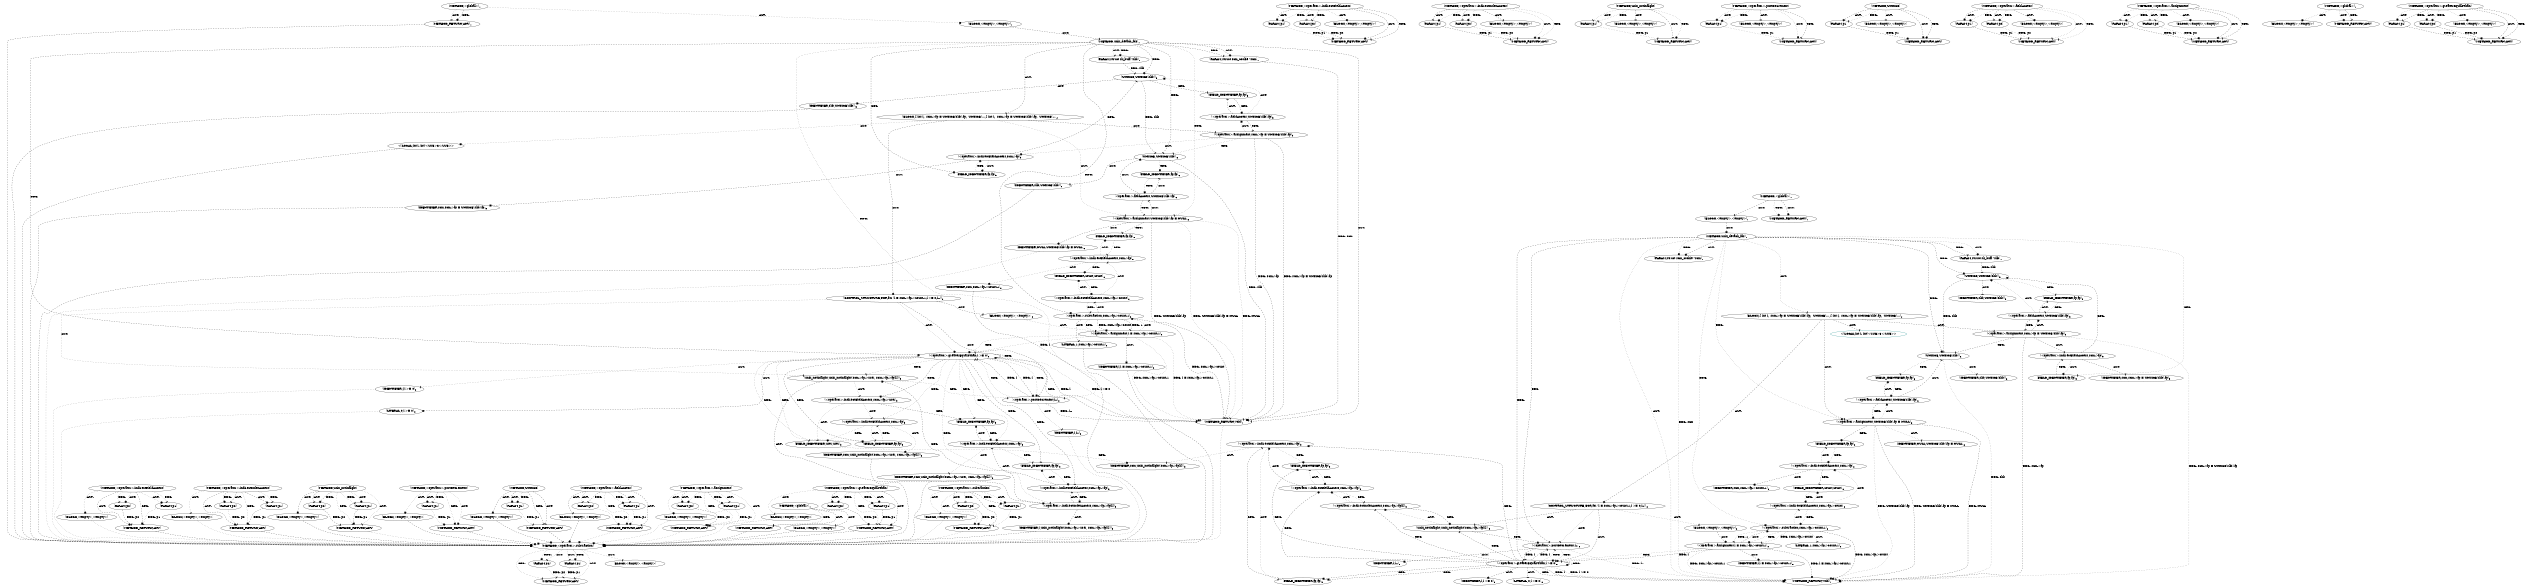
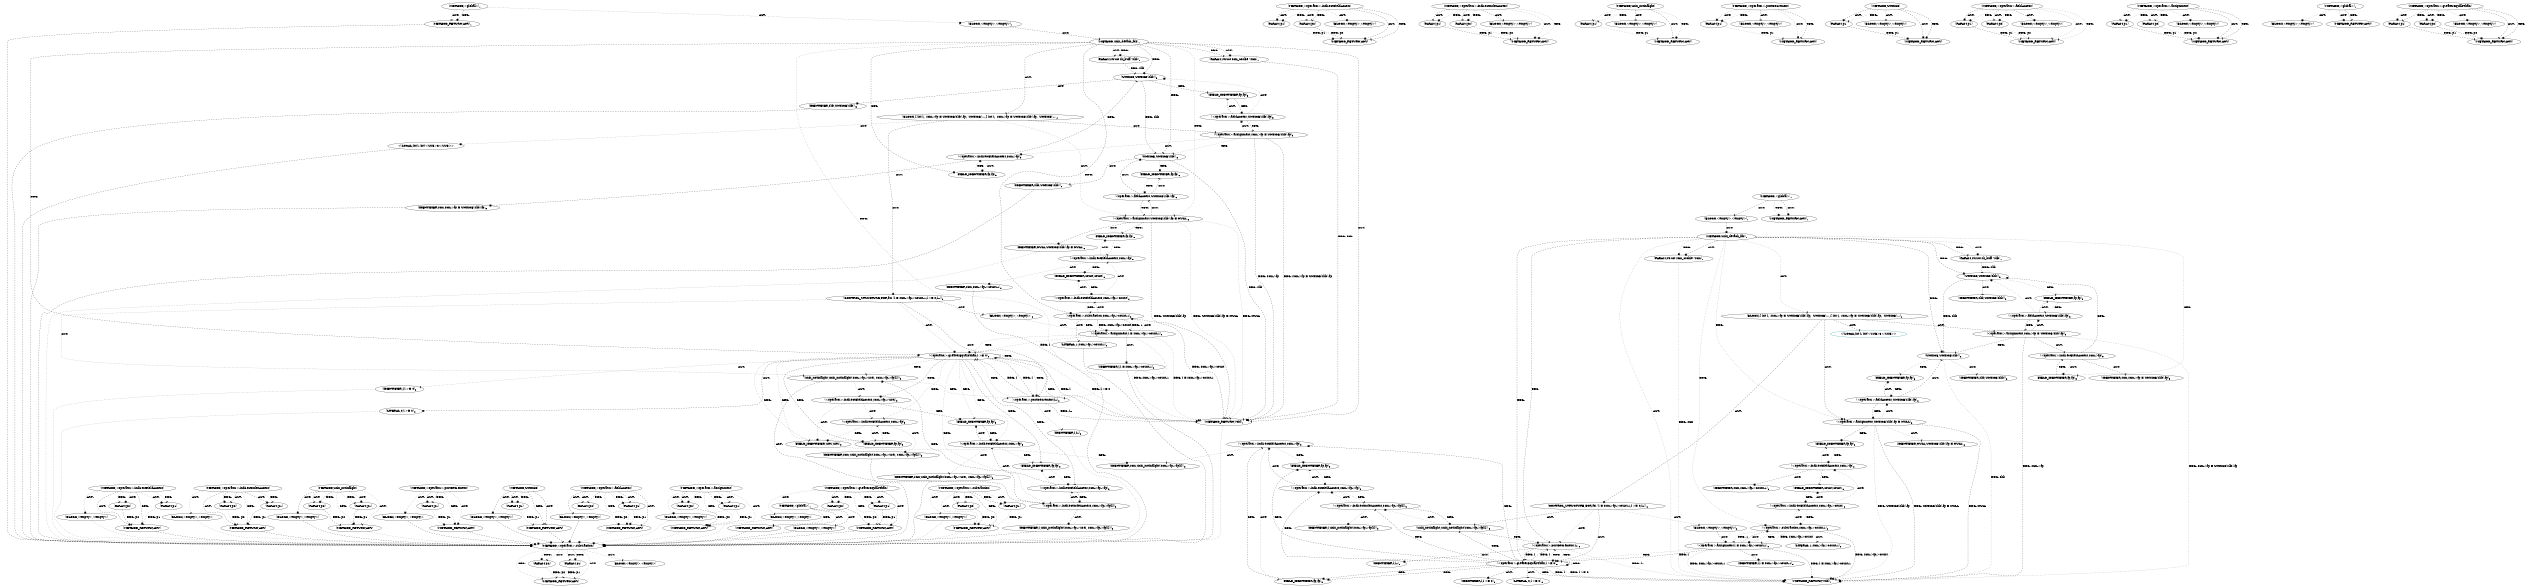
edge "(<operator>.indirectFieldAccess,scm->fp->user)" -> "(FIELD_IDENTIFIER,user,user)": arrowhead tee -> box
node "(IDENTIFIER,i,unix_notinflight(scm->fp->fp[i]))": added
